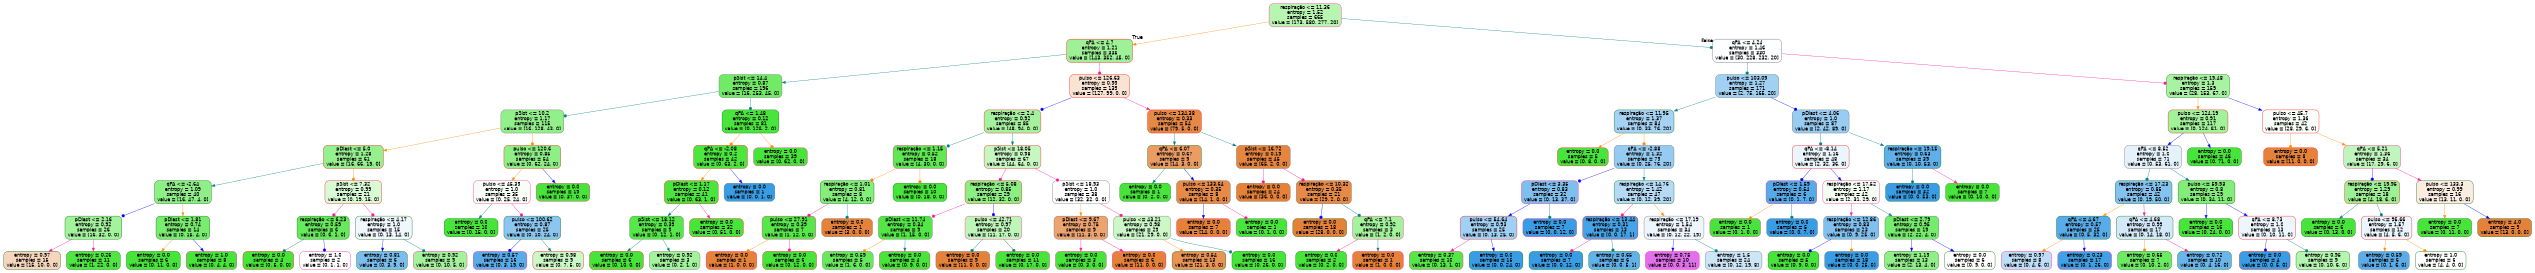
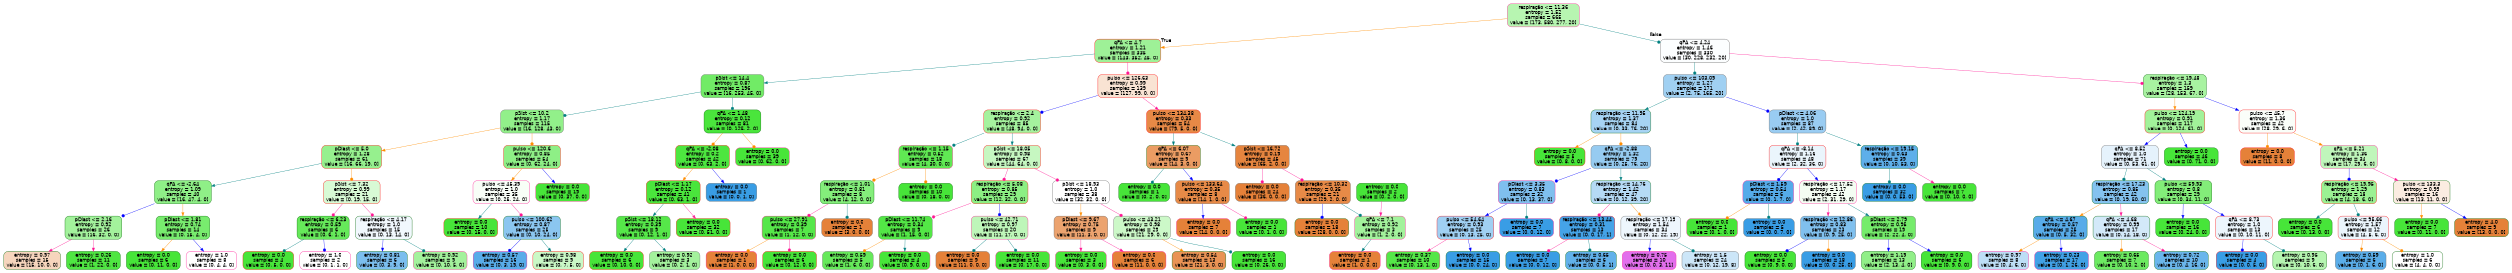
edge "qPA <= 6.07 entropy = 0.67 samples = 9 value = [14, 3, 0, 0]" -> "entropy = 0.0 samples = 1 value = [0, 2, 0, 0]": arrowhead normal -> dot
node "entropy = 0.0 samples = 10 value = [0, 15, 0, 0]": color darkgreen -> red
edge "qPA <= 7.1 entropy = 0.92 samples = 3 value = [1, 2, 0, 0]" -> "entropy = 0.0 samples = 2 value = [0, 2, 0, 0]": reversed
node "entropy = 1.0 samples = 8 value = [0, 4, 4, 0]": fillcolor #47e539 -> #ffffff
node "entropy = 0.0 samples = 6 value = [0, 9, 0, 0]": fillcolor #ffffff -> #47e539
